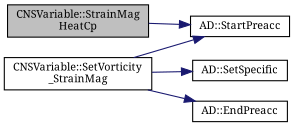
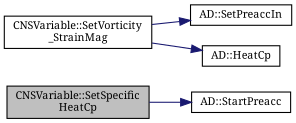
node "CNSVariable::StrainMag HeatCp": label "CNSVariable::StrainMag HeatCp" -> "CNSVariable::SetSpecific HeatCp"
edge "CNSVariable::SetVorticity _StrainMag" -> "AD::StartPreacc": removed
node "AD::SetSpecific": label "AD::SetSpecific" -> "AD::SetPreaccIn"
node "AD::EndPreacc": label "AD::EndPreacc" -> "AD::HeatCp"
